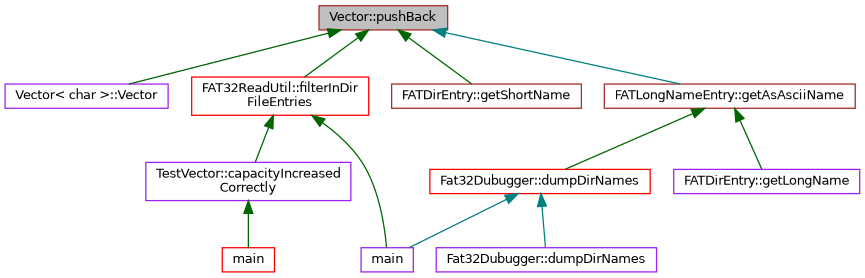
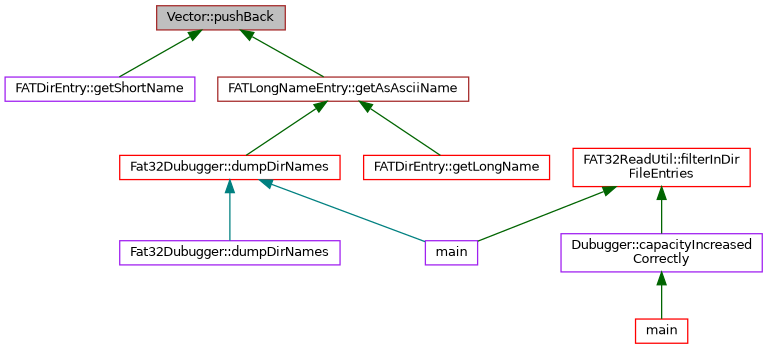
edge "FAT32ReadUtil::filterInDir FileEntries" -> "Vector::pushBack": removed
edge "FATLongNameEntry::getAsAsciiName" -> "Vector::pushBack": color teal -> darkgreen
node "Vector< char >::Vector": removed
node "FATDirEntry::getShortName": color brown -> purple
node "TestVector::capacityIncreased Correctly": label "TestVector::capacityIncreased Correctly" -> "Dubugger::capacityIncreased Correctly"
node "FATDirEntry::getLongName": color purple -> red
